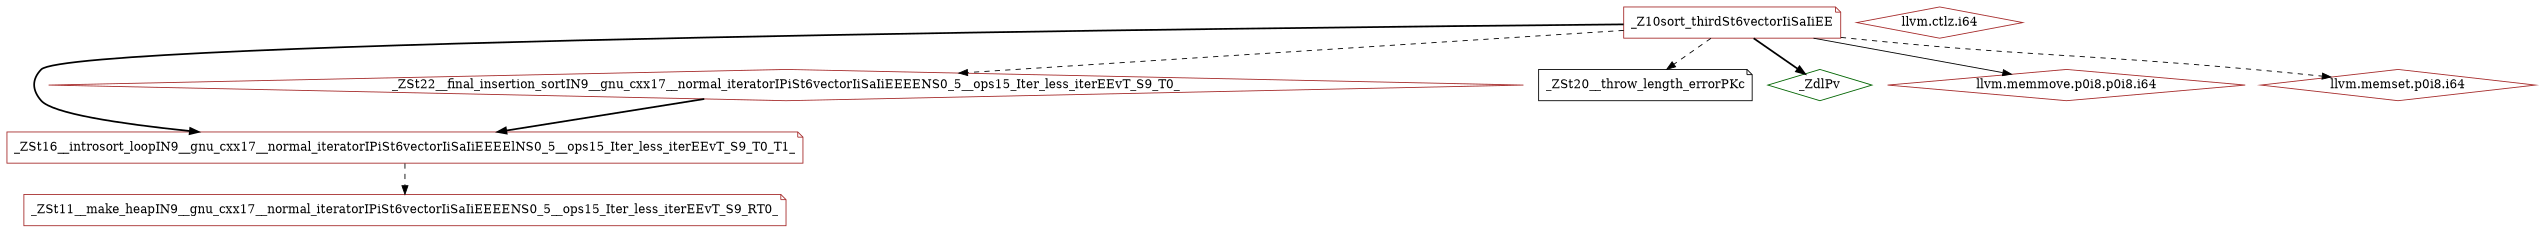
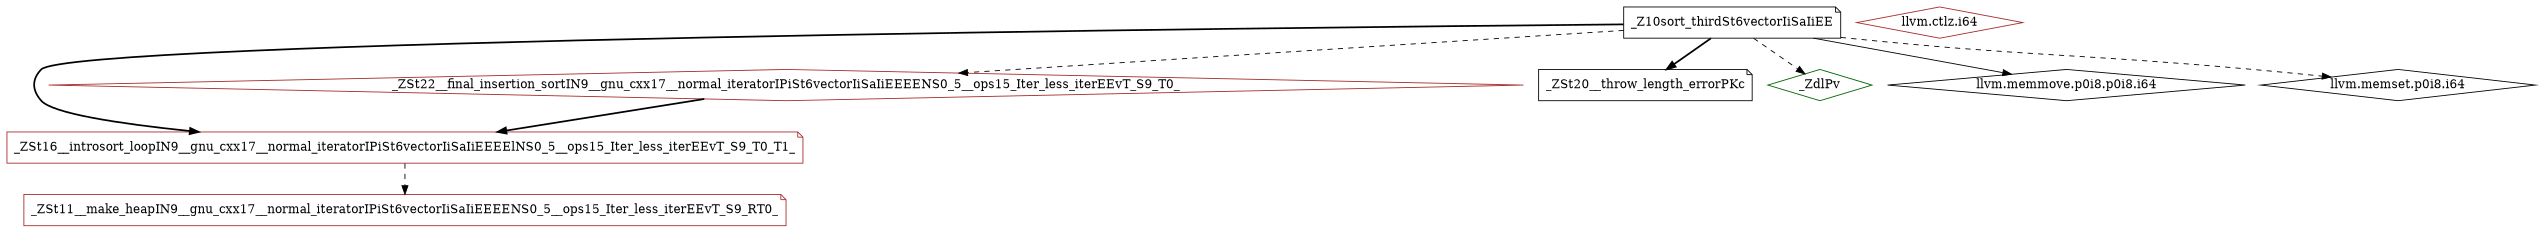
node "_Z10sort_thirdSt6vectorIiSaIiEE": color brown -> black
edge "_Z10sort_thirdSt6vectorIiSaIiEE" -> "_ZSt20__throw_length_errorPKc": style dashed -> bold
edge "_Z10sort_thirdSt6vectorIiSaIiEE" -> "_ZdlPv": style bold -> dashed
node "llvm.memmove.p0i8.p0i8.i64": color brown -> black
node "llvm.memset.p0i8.i64": color brown -> black
